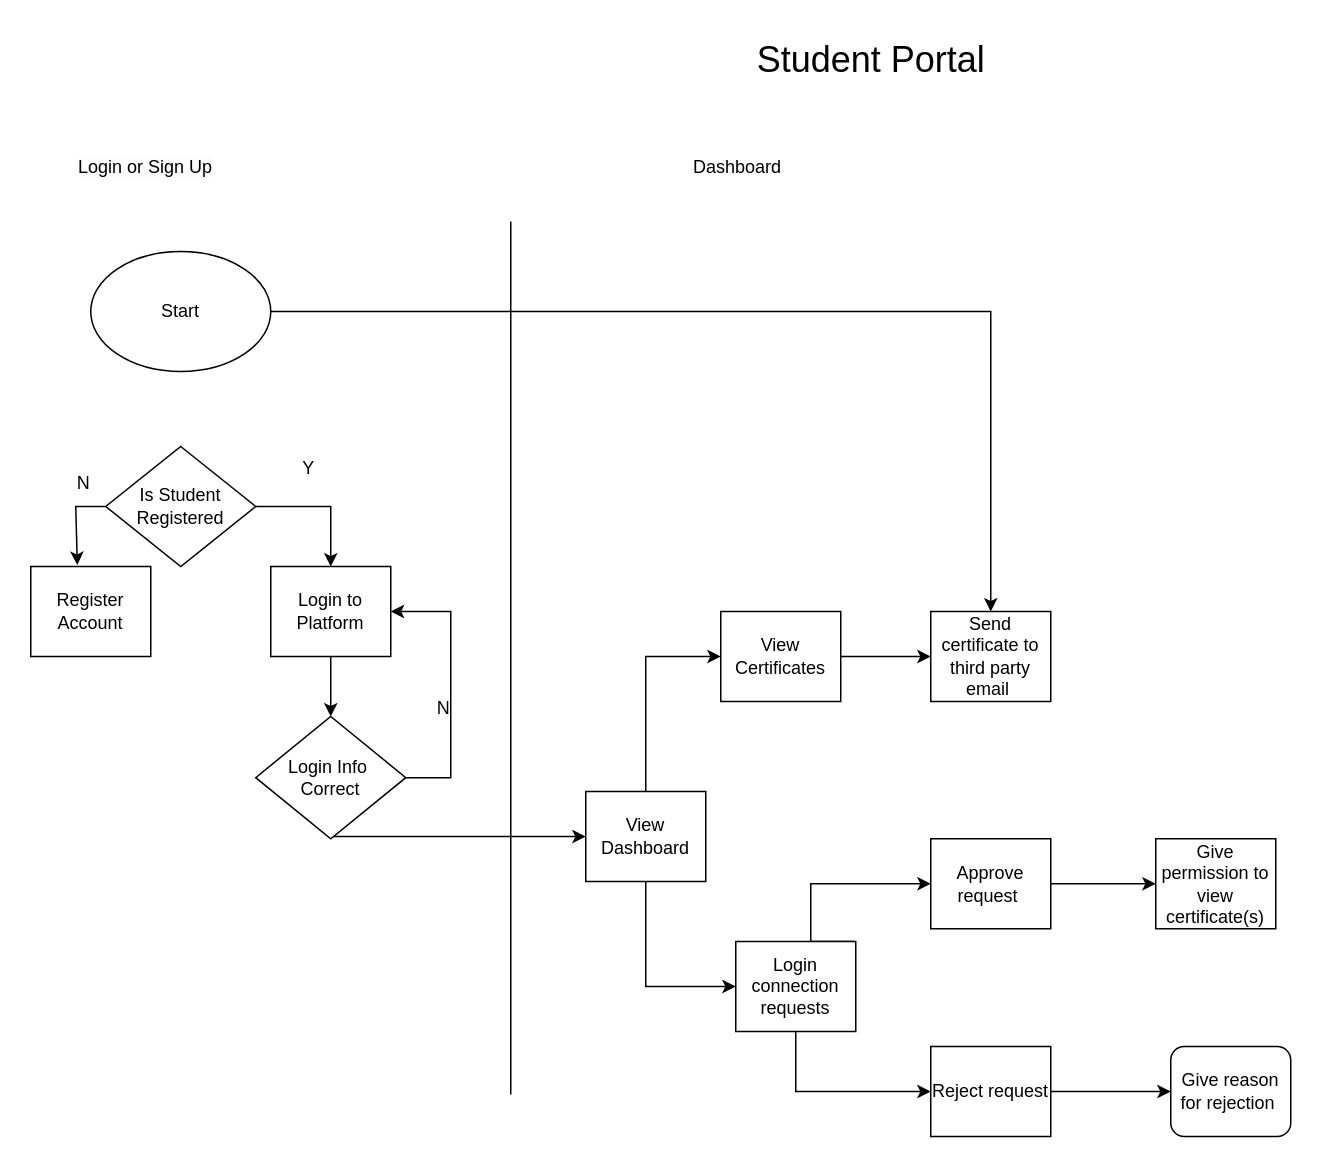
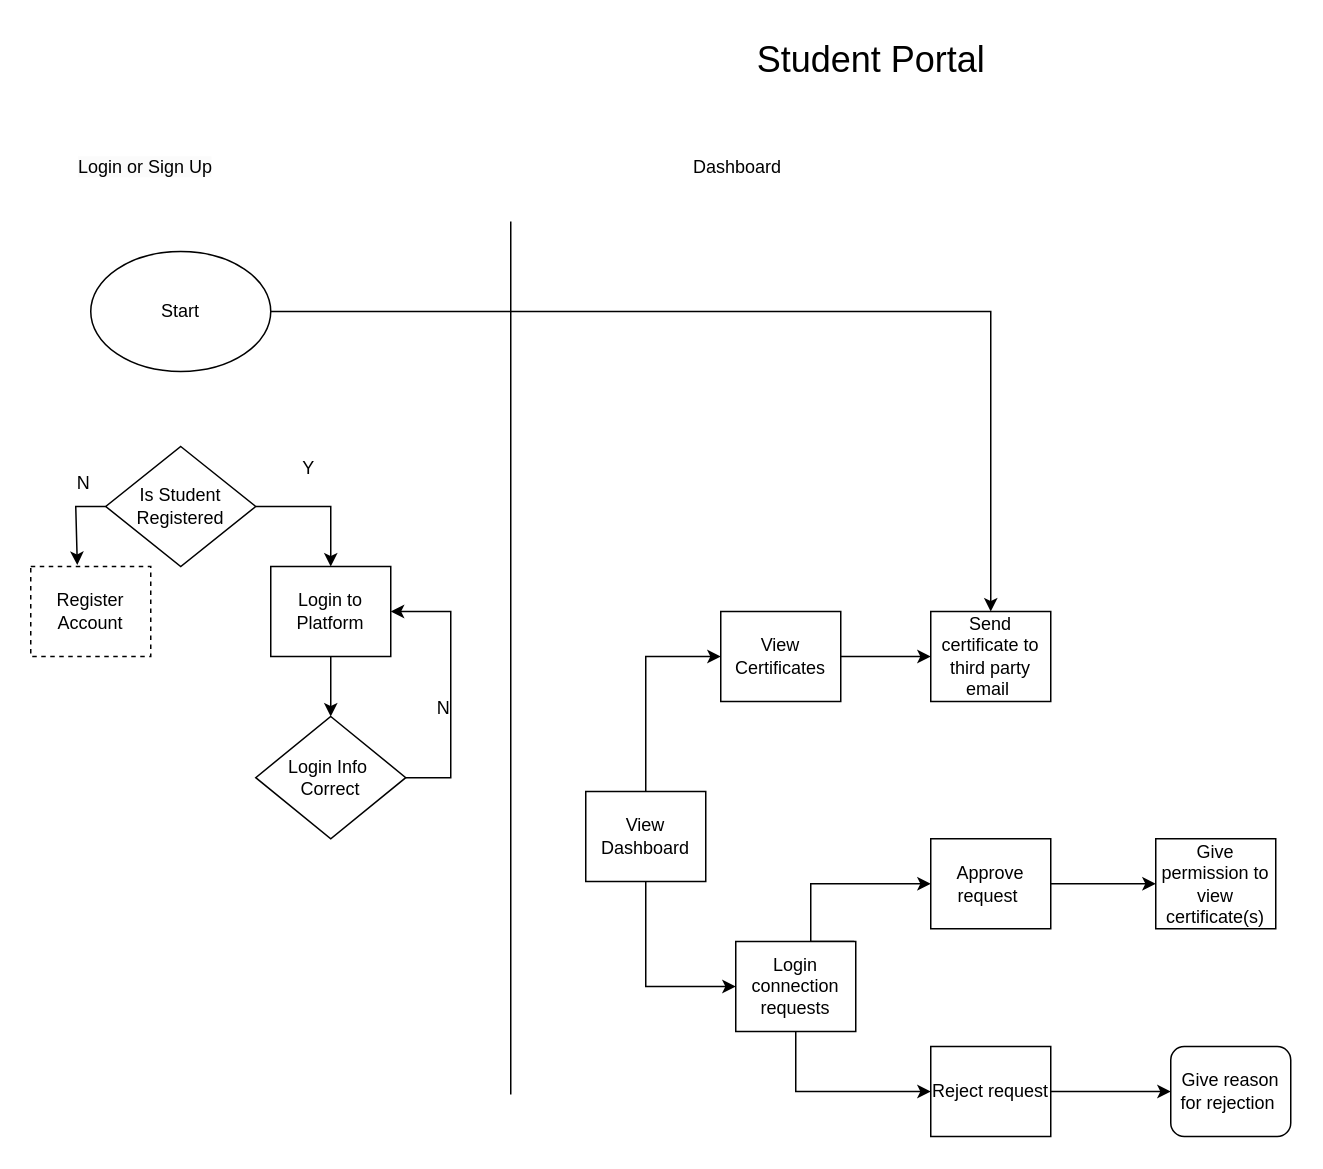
node "Register Account": style solid -> dashed
edge "Login Info Correct" -> "View Dashboard": removed
